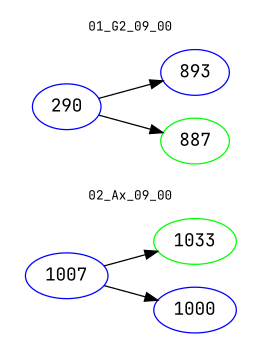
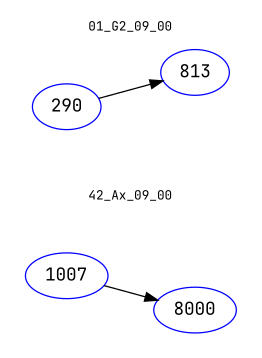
node "893": label "893" -> "813"
node "887": removed
cluster "02_Ax_09_00": label "02_Ax_09_00" -> "42_Ax_09_00"
node "1033": removed
node "1000": label "1000" -> "8000"
